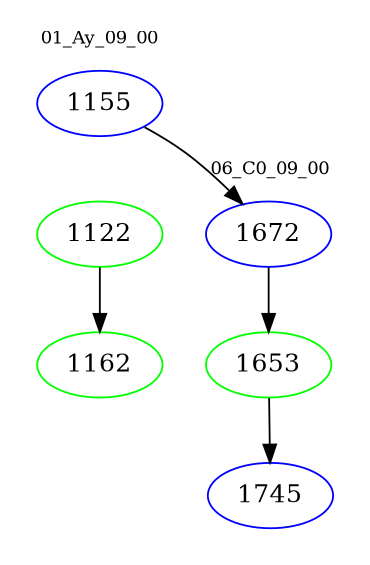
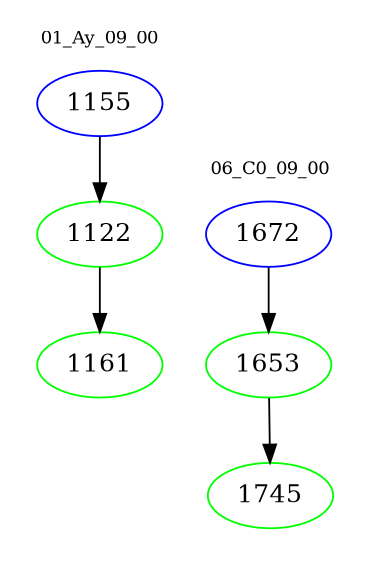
edge "1155" -> "1672": now "1155" -> "1122"
node "1162": label "1162" -> "1161"
node "1745": color blue -> green
